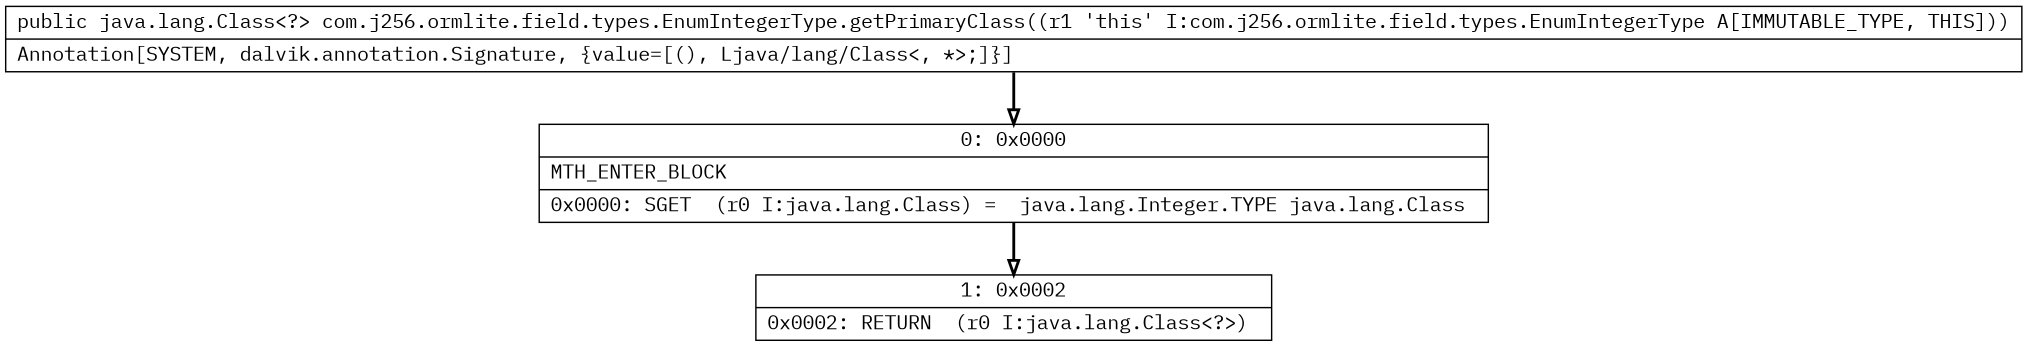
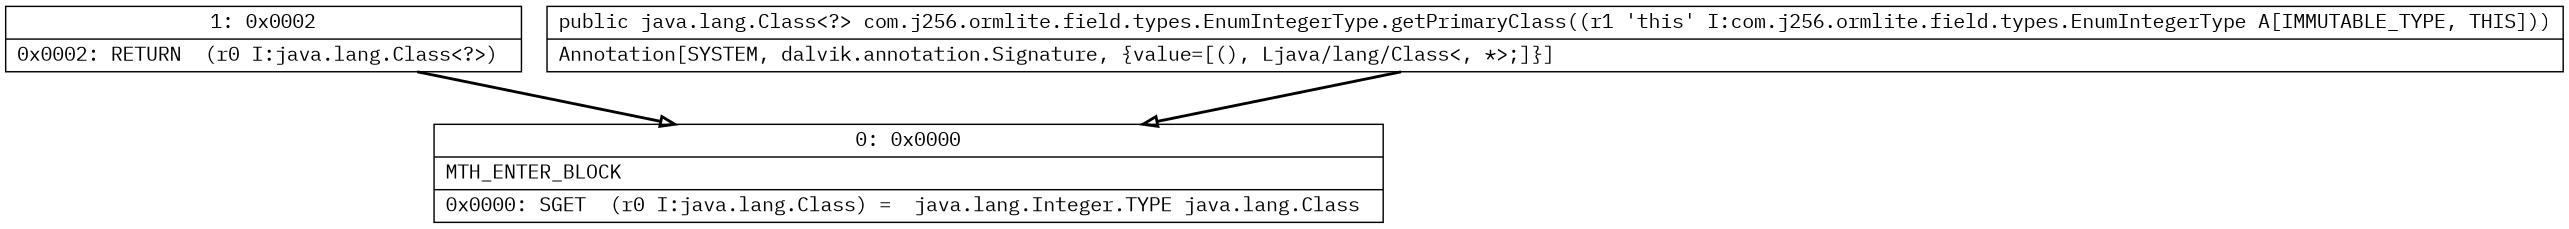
edge "0: 0x0000" -> "1: 0x0002": reversed
